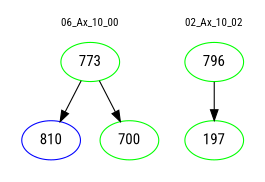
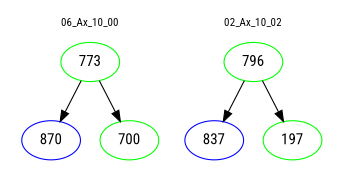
node "810": label "810" -> "870"
node "837": added
